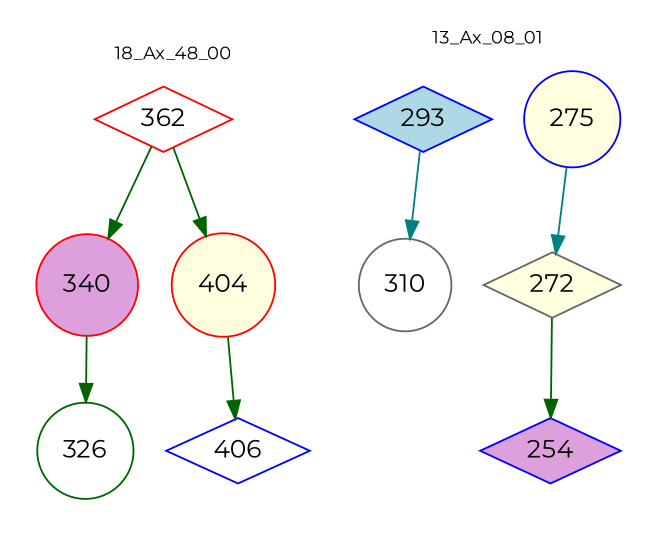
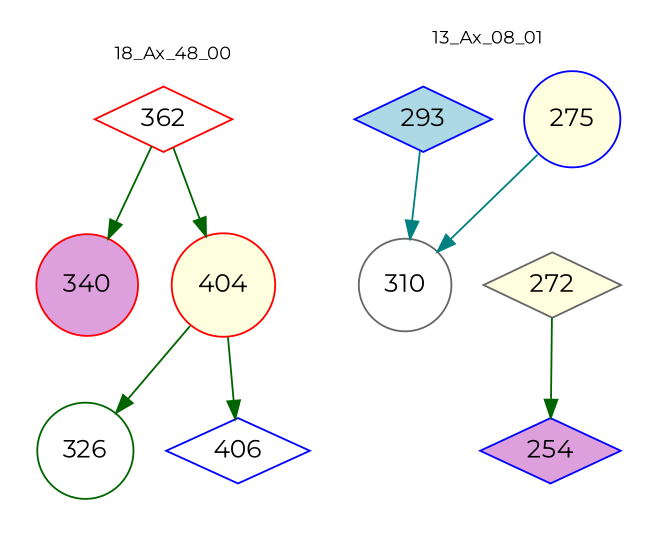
edge "275" -> "272": now "275" -> "310"
edge "340" -> "326": now "404" -> "326"
